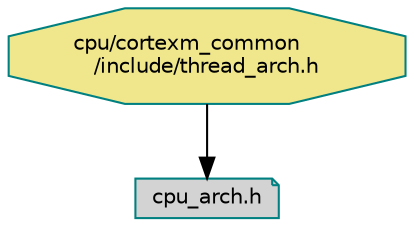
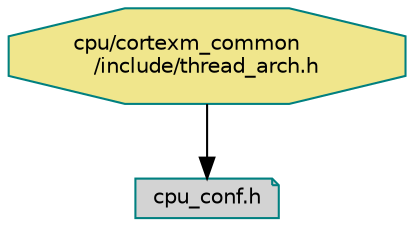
node "cpu_arch.h": label "cpu_arch.h" -> "cpu_conf.h"
